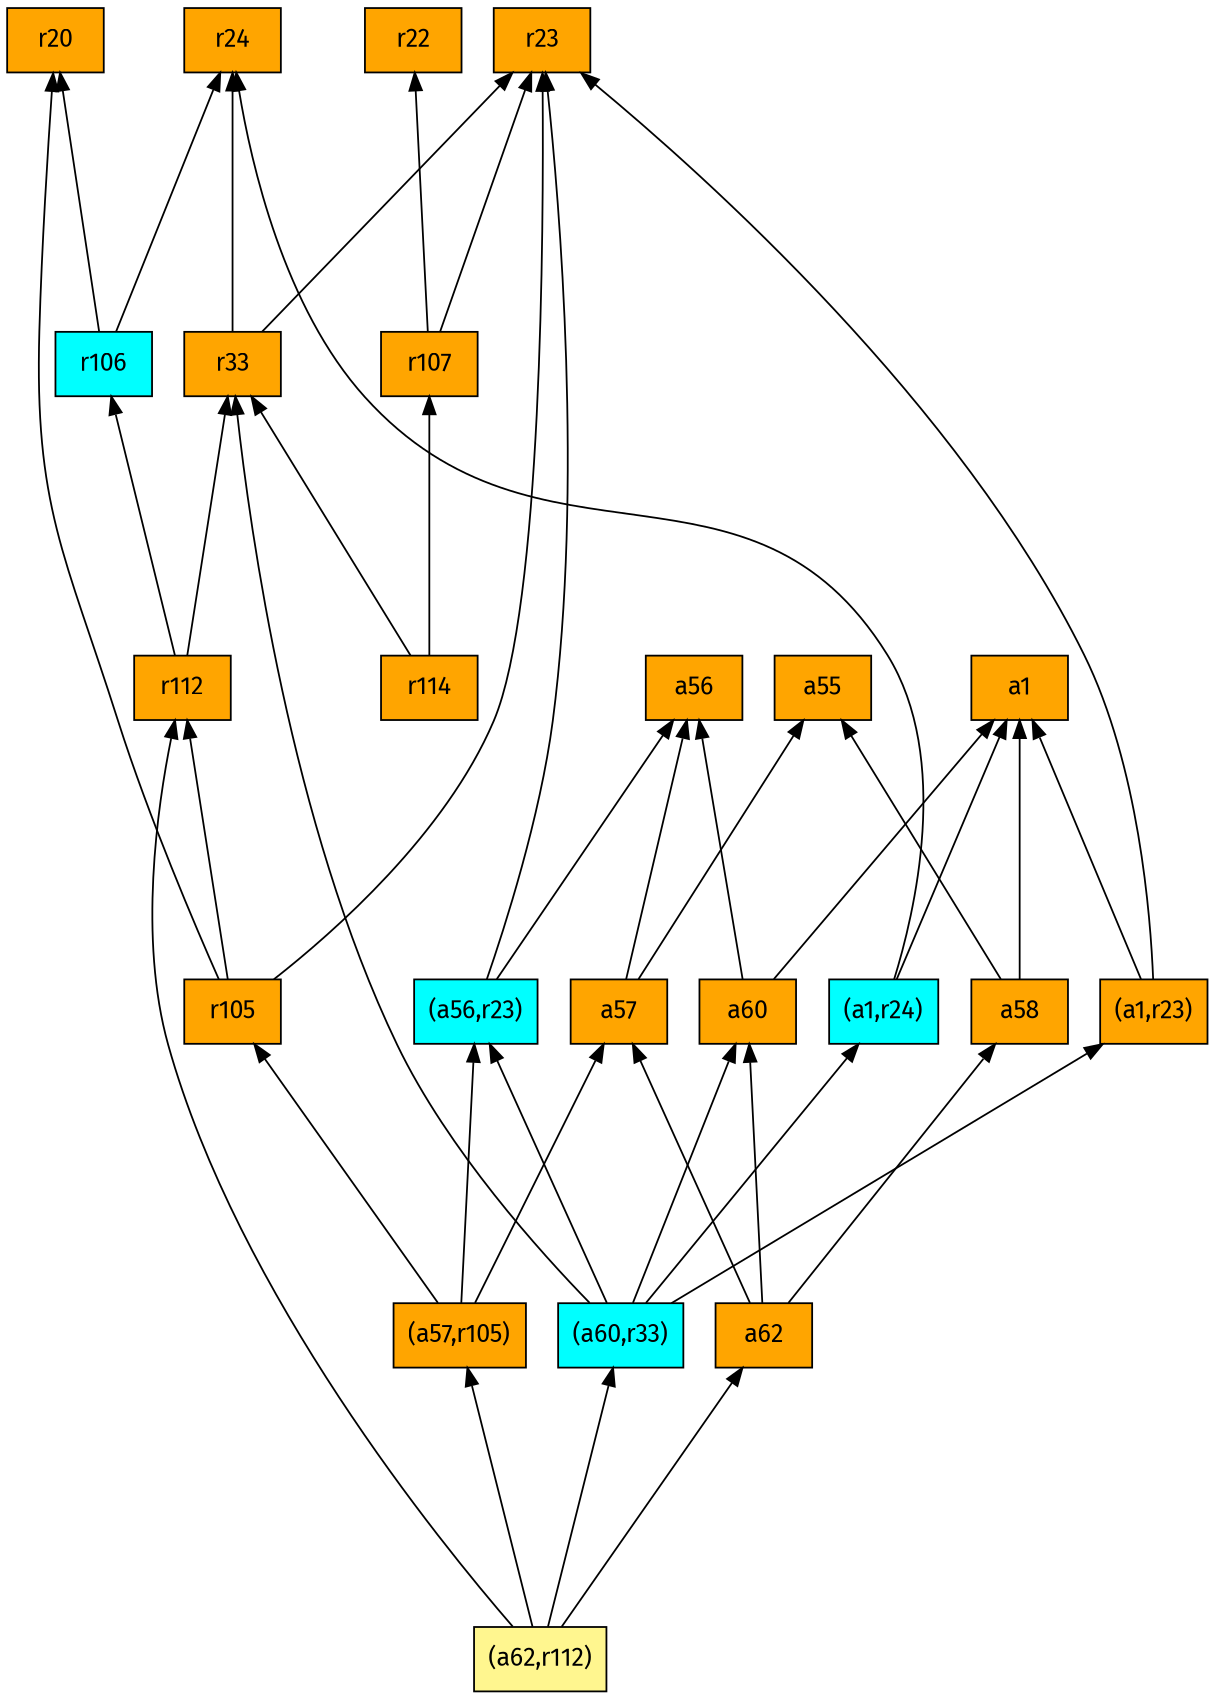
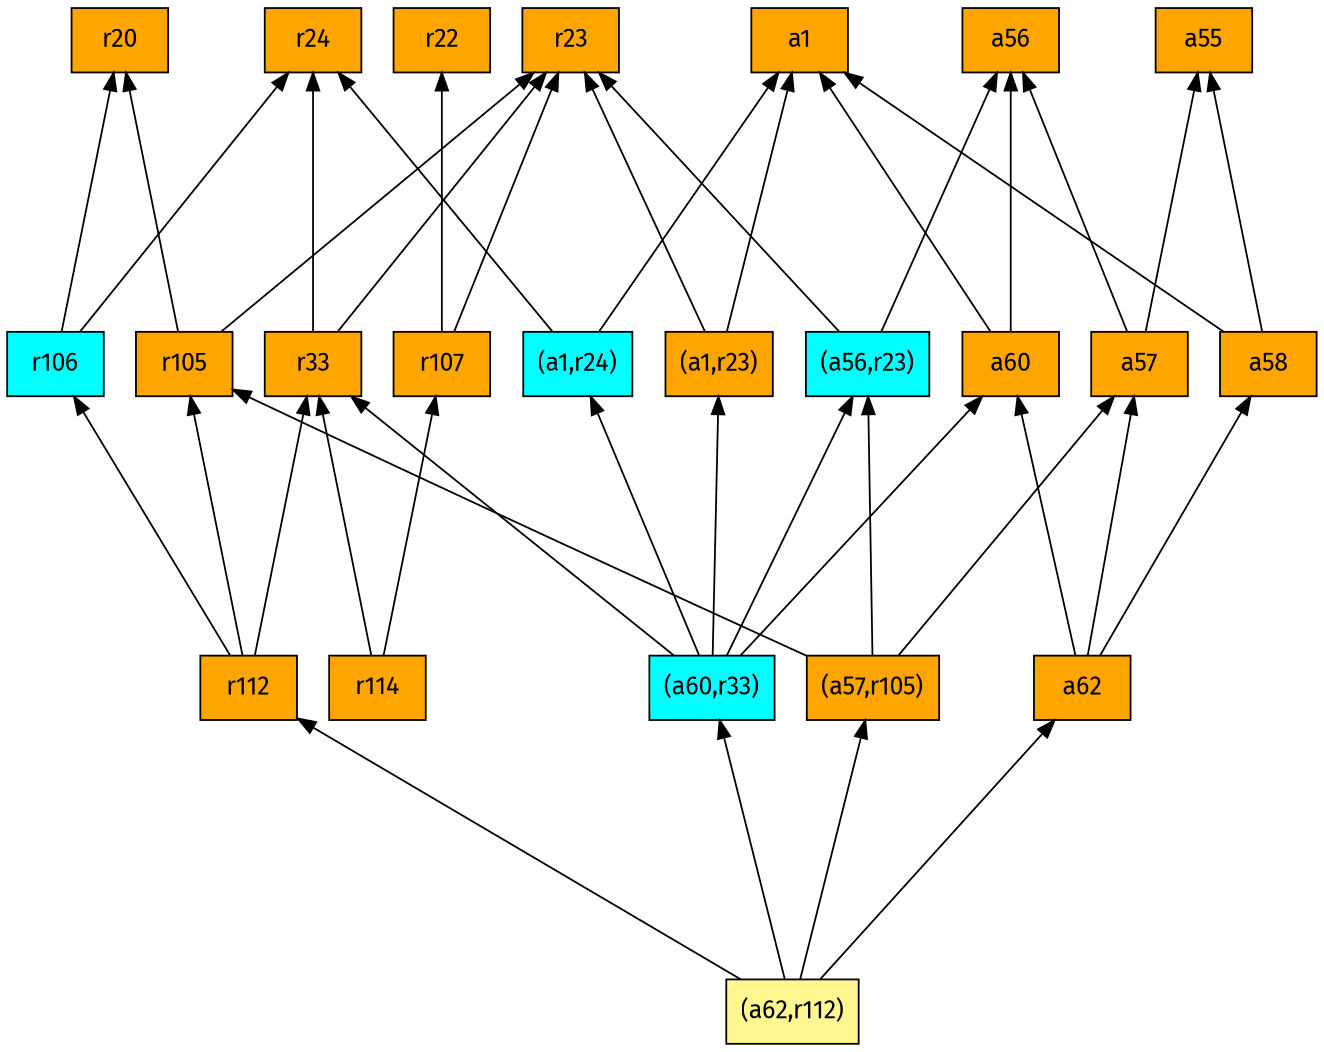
edge "r105" -> "r112": reversed
